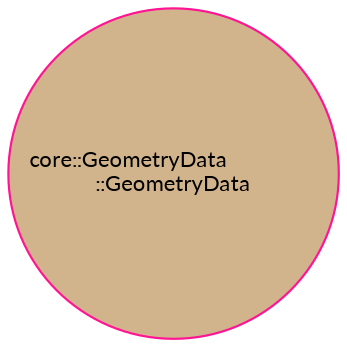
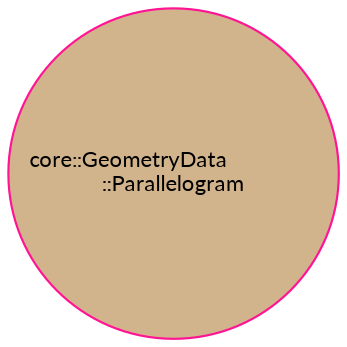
node "core::GeometryData ::GeometryData": label "core::GeometryData ::GeometryData" -> "core::GeometryData ::Parallelogram"
